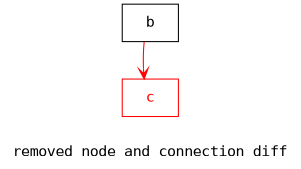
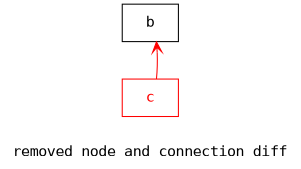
edge "b" -> "c": reversed
